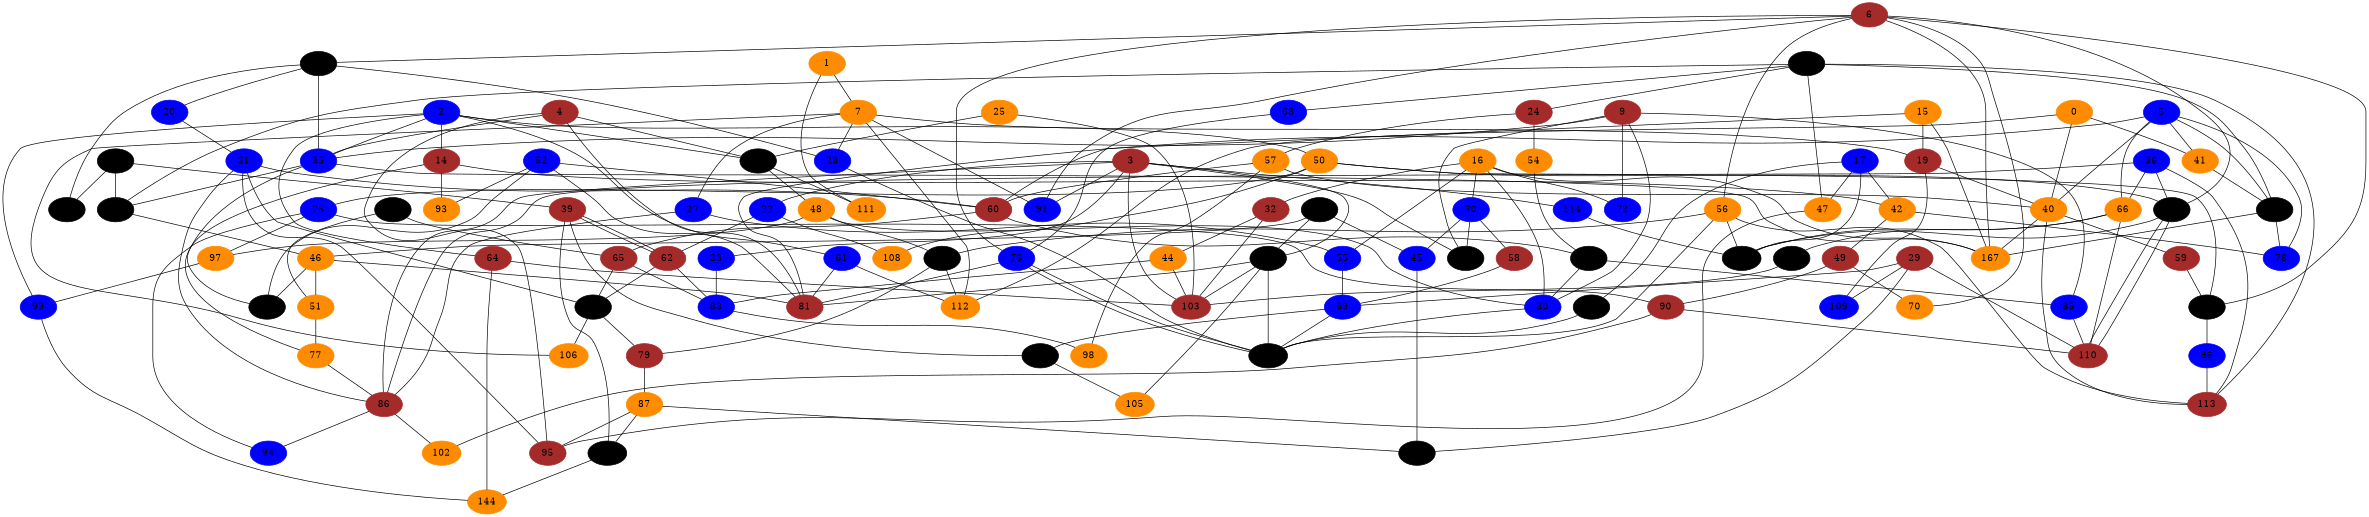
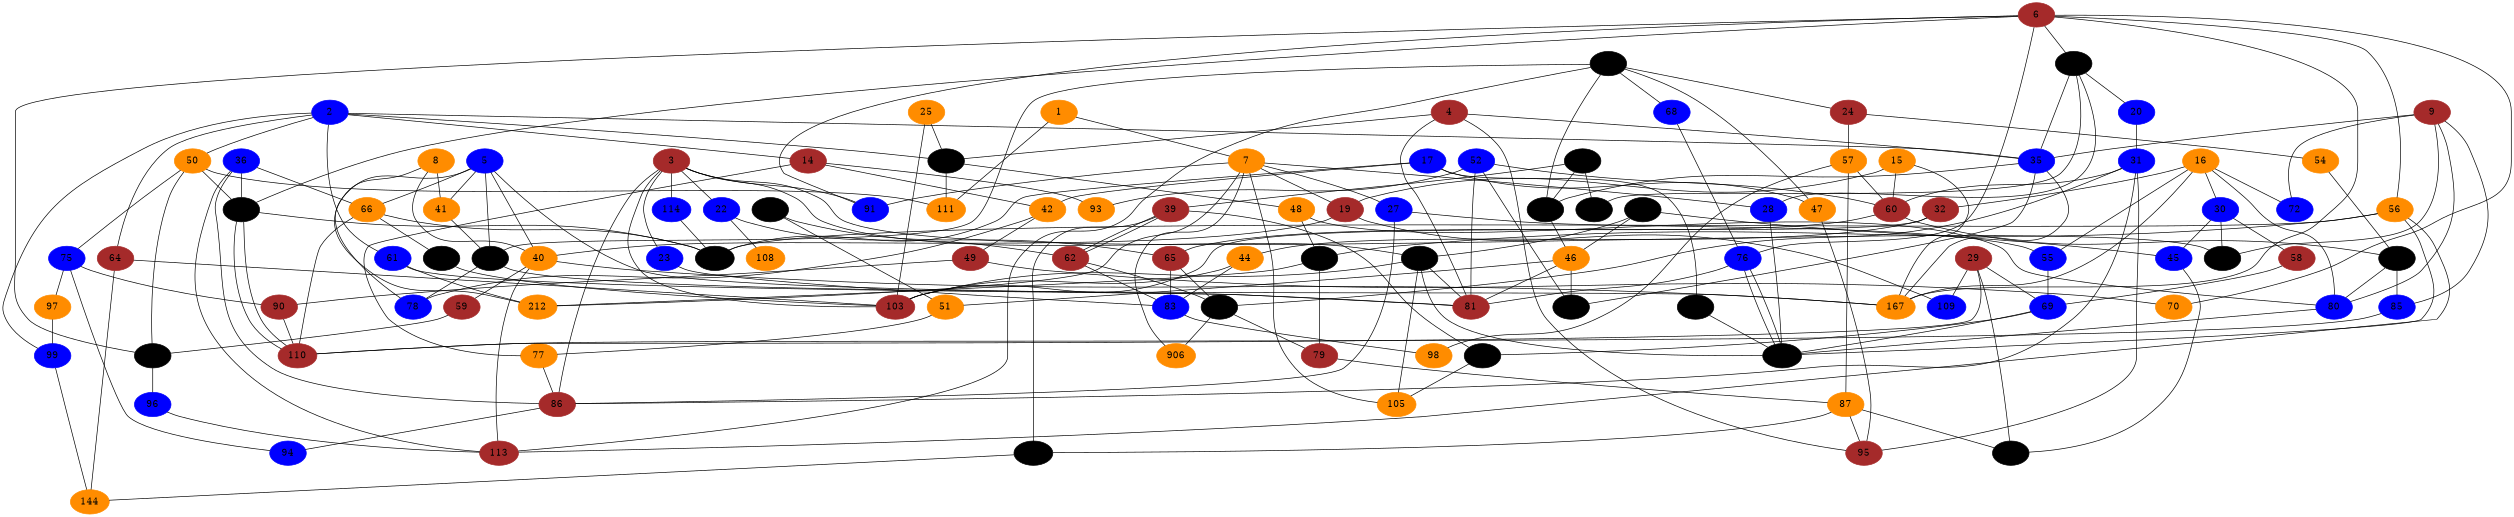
node "0": label "0" -> "8"
edge "57" -- "40": now "57" -- "87"
edge "50" -- "108": now "50" -- "111"
edge "48" -- "97": removed
node "112": label "112" -> "212"
edge "7" -- "105": added
node "106": label "106" -> "906"
node "102": removed
